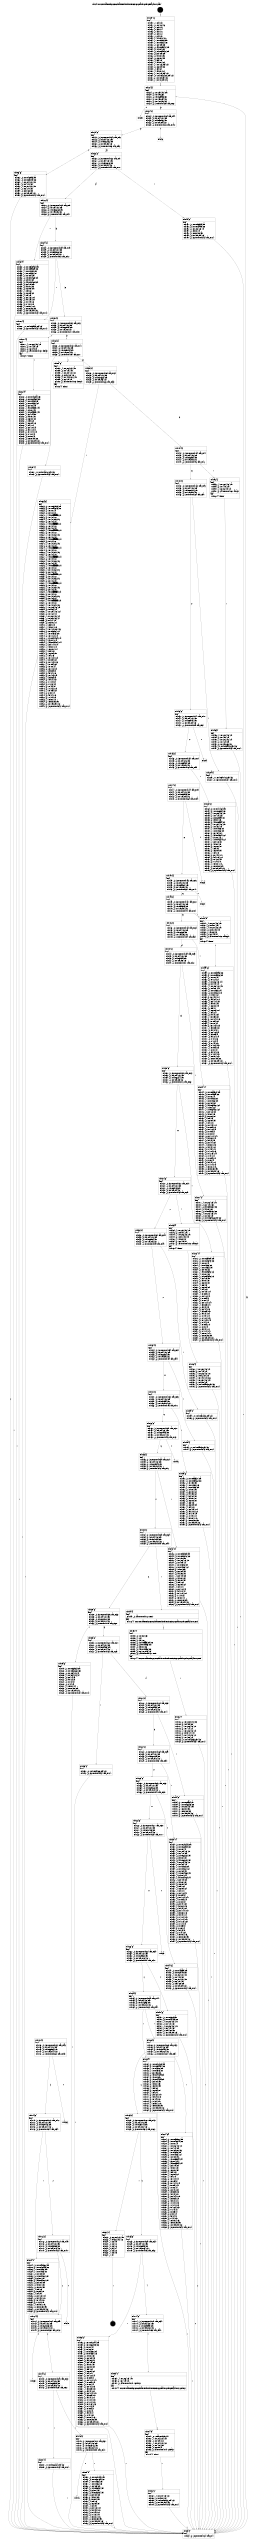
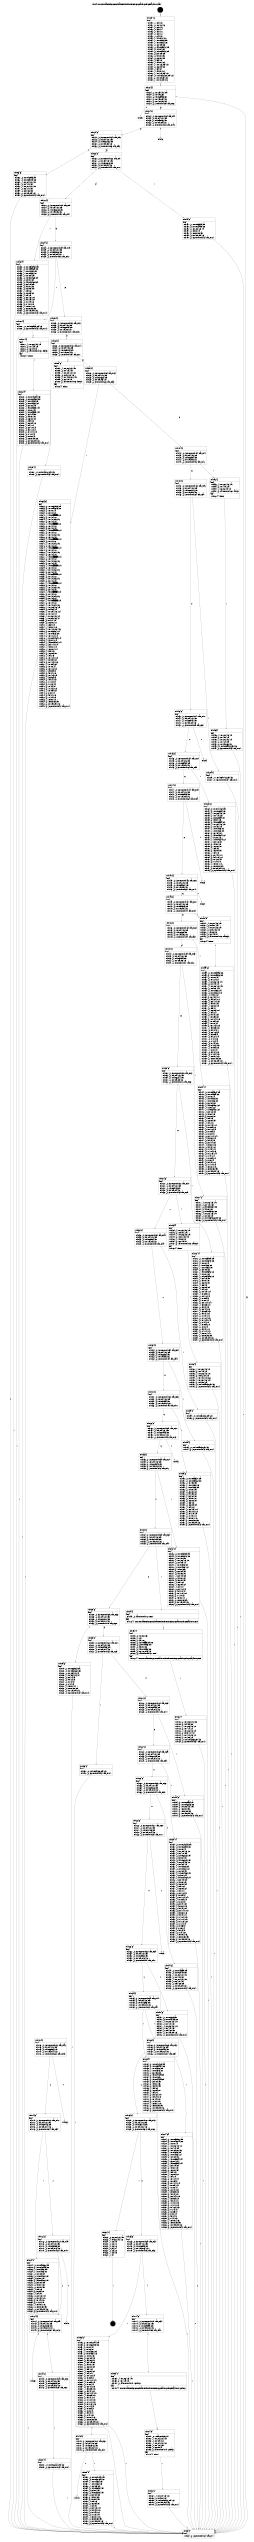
edge "0x4013b0 [28]" -> "0x402071 [15]": now "0x401e02 [15]" -> "0x402071 [15]"
edge "0x401458 [28]" -> "0x401474 [28]": added, label "26"
edge "0x4017a0 [28]" -> "0x4017bc [28]": now "0x401fe8 [137]" -> "0x4017bc [28]"
